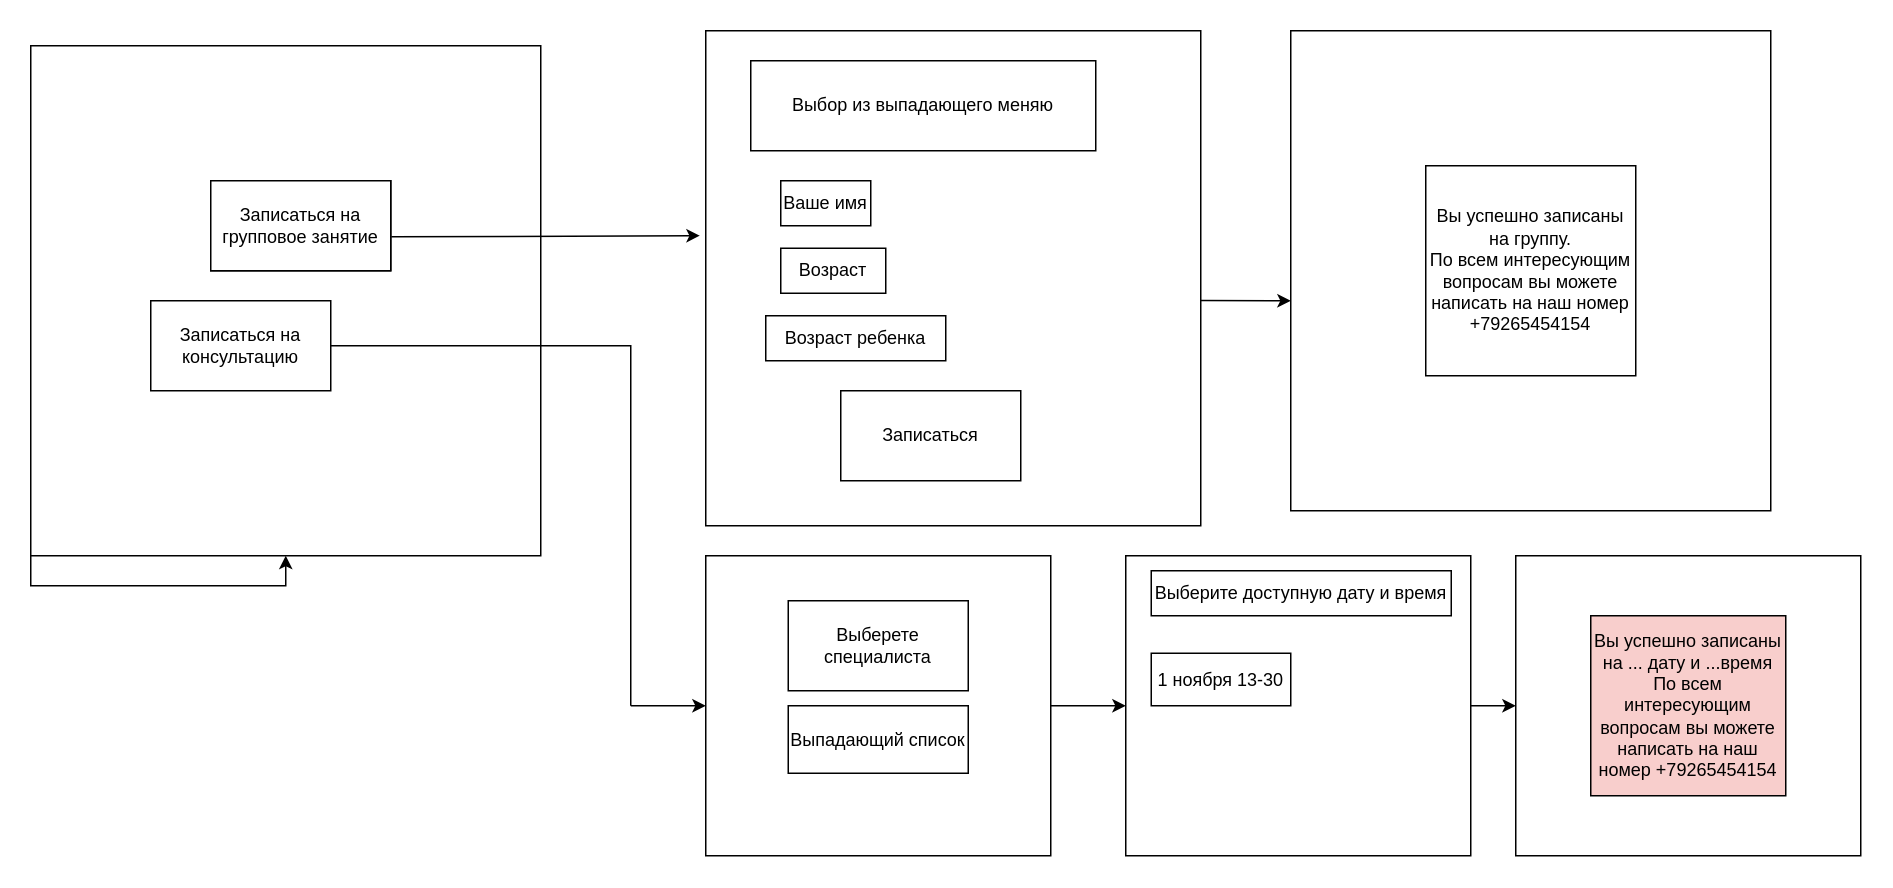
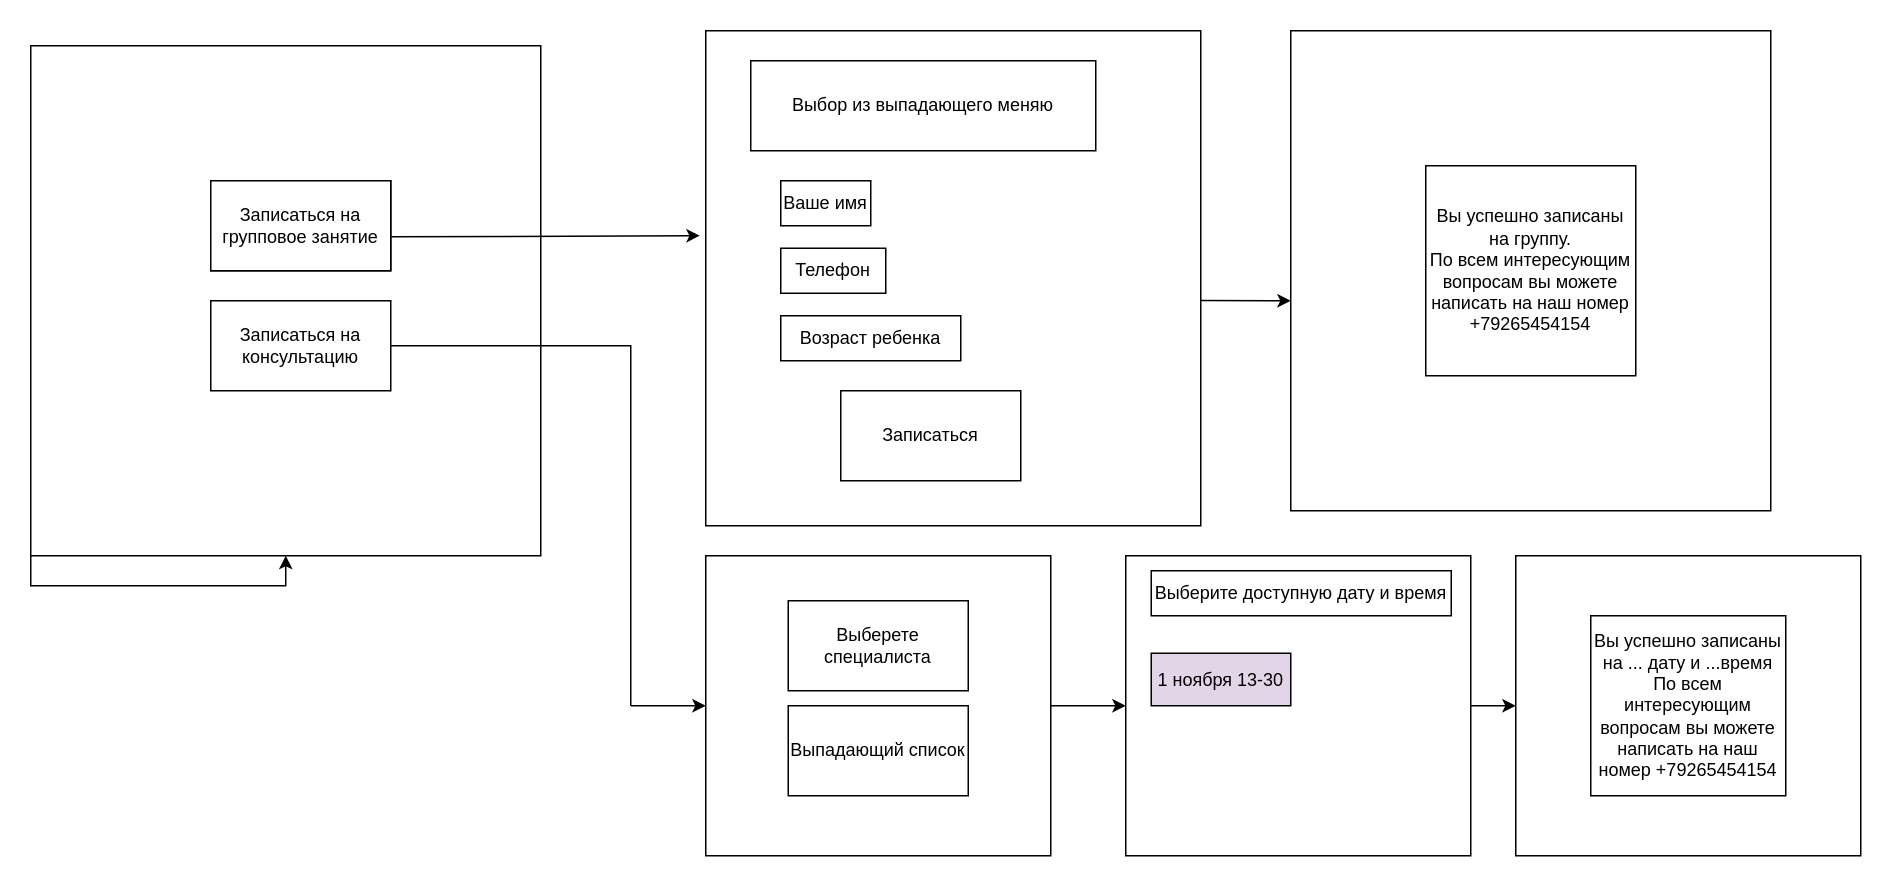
node "Возраст": label "Возраст" -> "Телефон"
node "Возраст ребенка": moved (856, 338) -> (871, 338)
node "Записаться на консультацию": moved (241, 346) -> (301, 346)
node "1 ноября 13-30": fillcolor #ffffff -> #e1d5e7
node "Вы успешно записаны на ... дату и ...время По всем интересующим вопросам вы можете написать на наш номер +79265454154": fillcolor #f8cecc -> #ffffff
node "Выпадающий список": size 180x68 -> 180x90
